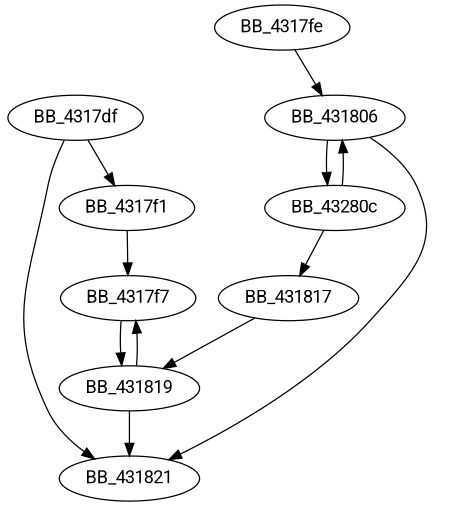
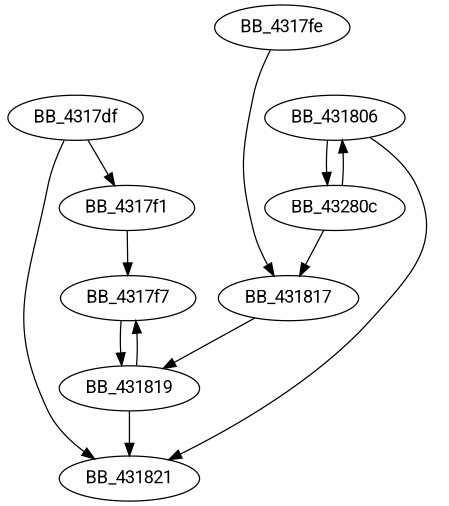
edge "BB_4317fe" -> "BB_431806": now "BB_4317fe" -> "BB_431817"
